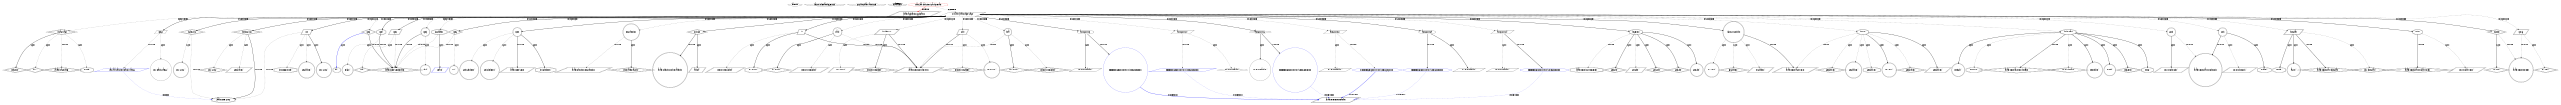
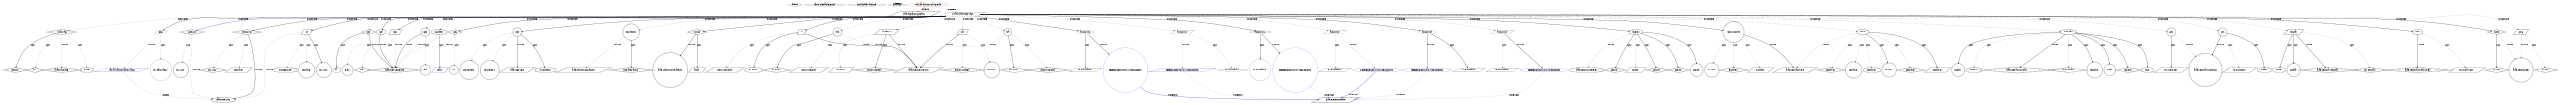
edge "void start(javafx.stage.Stage)" -> "rightGroup": color black -> blue
edge "VAR3" -> "fill()": color blue -> black
node "javafx.scene.layout.BorderPane": label "javafx.scene.layout.BorderPane" -> "javafx.scene.layout.XYChart"
node "layout()": label "layout()" -> "getData()"
